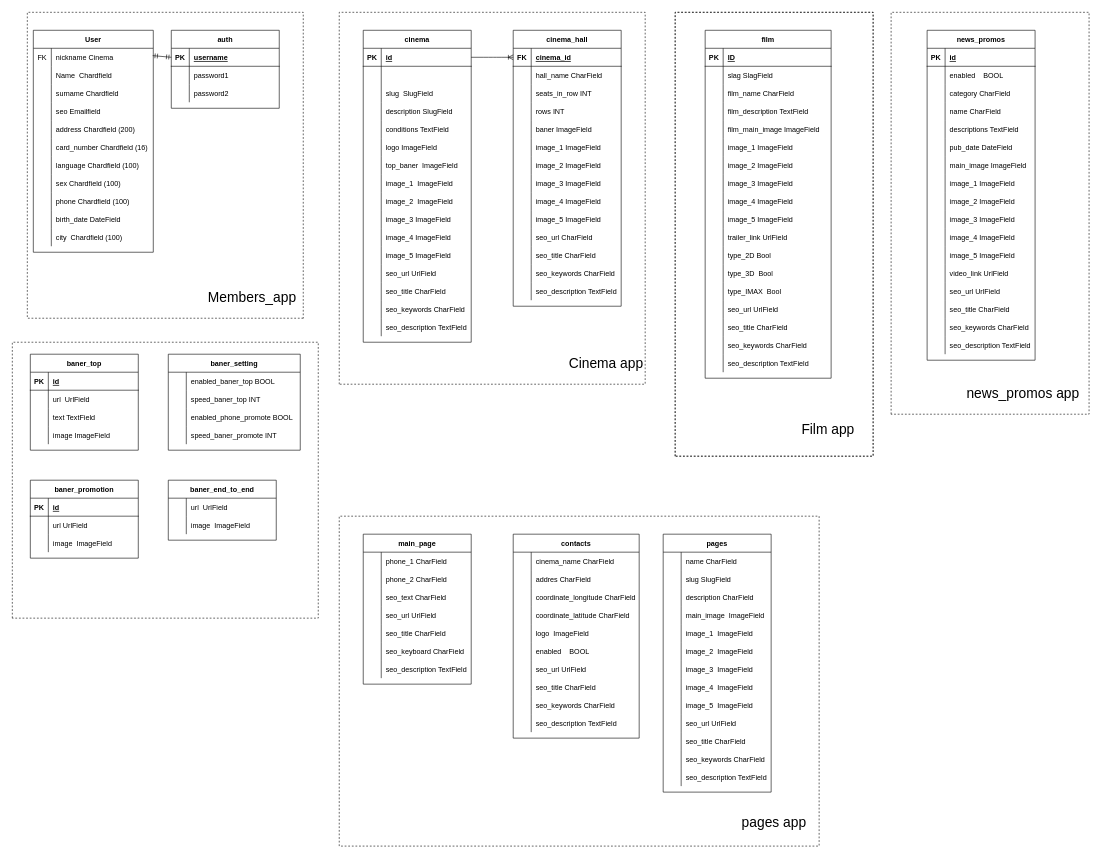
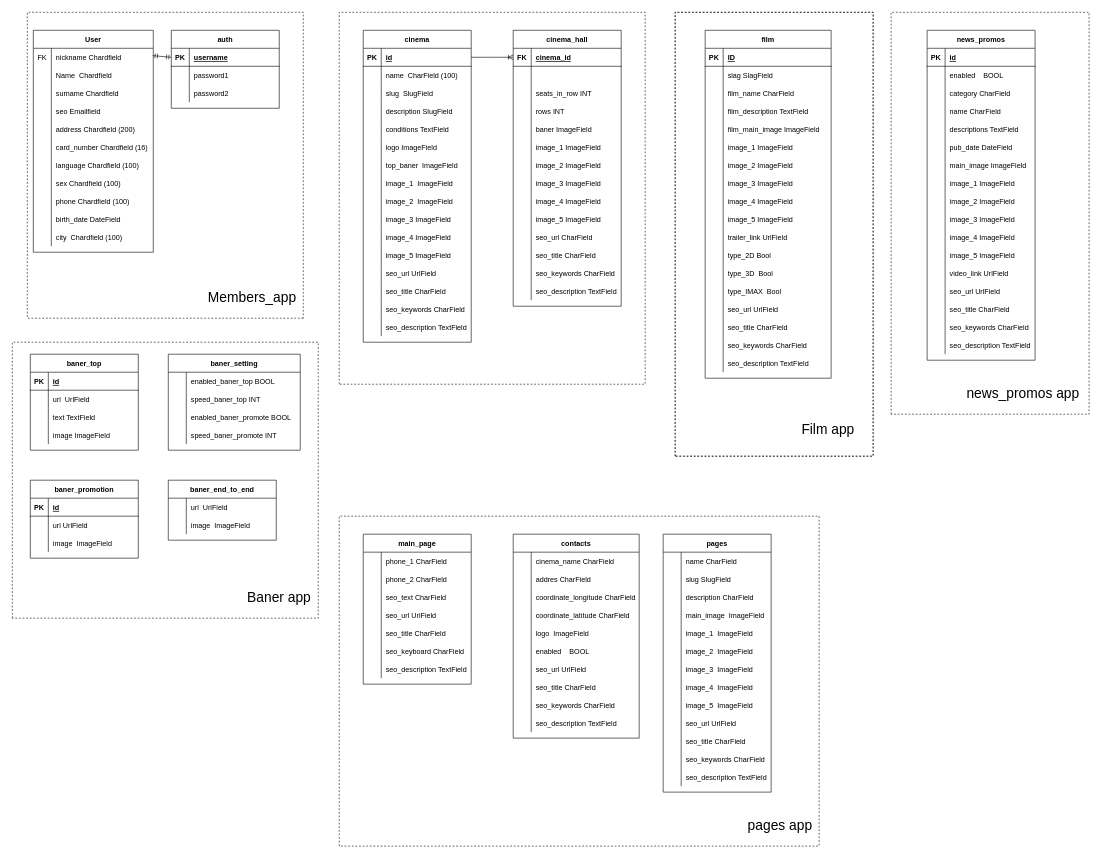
node "nickname Cinema": label "nickname Cinema" -> "nickname Chardfield"
node "name CharField (100)": added
node "hall_name CharField": removed
node "Cinema app": removed
node "enabled_phone_promote BOOL": label "enabled_phone_promote BOOL" -> "enabled_baner_promote BOOL"
node "Baner app": added
node "pages app": moved (774, 822) -> (780, 825)
